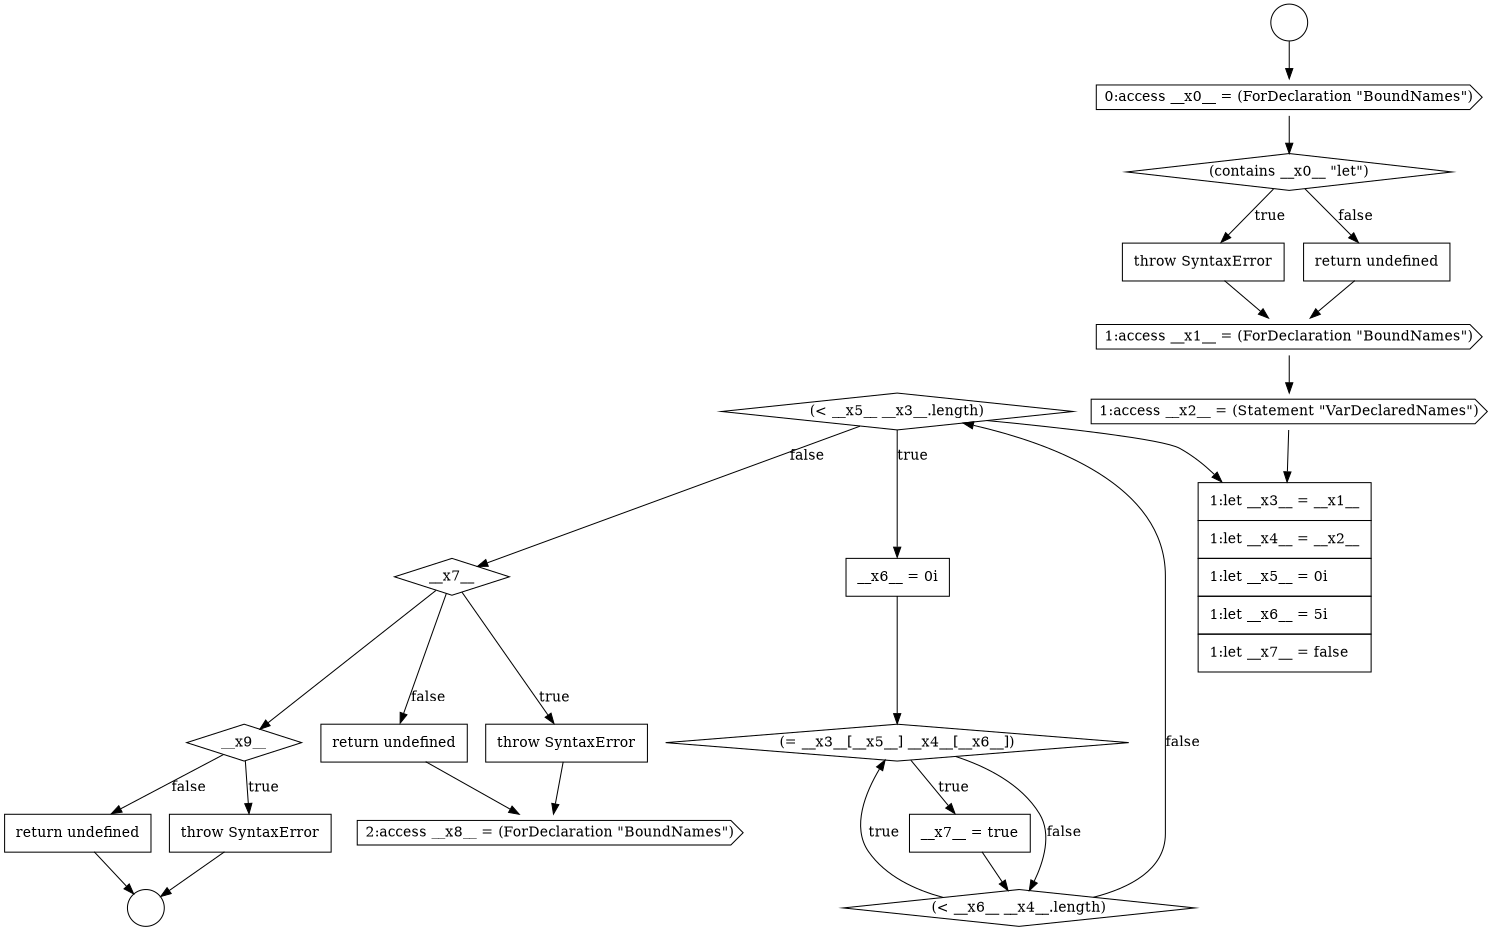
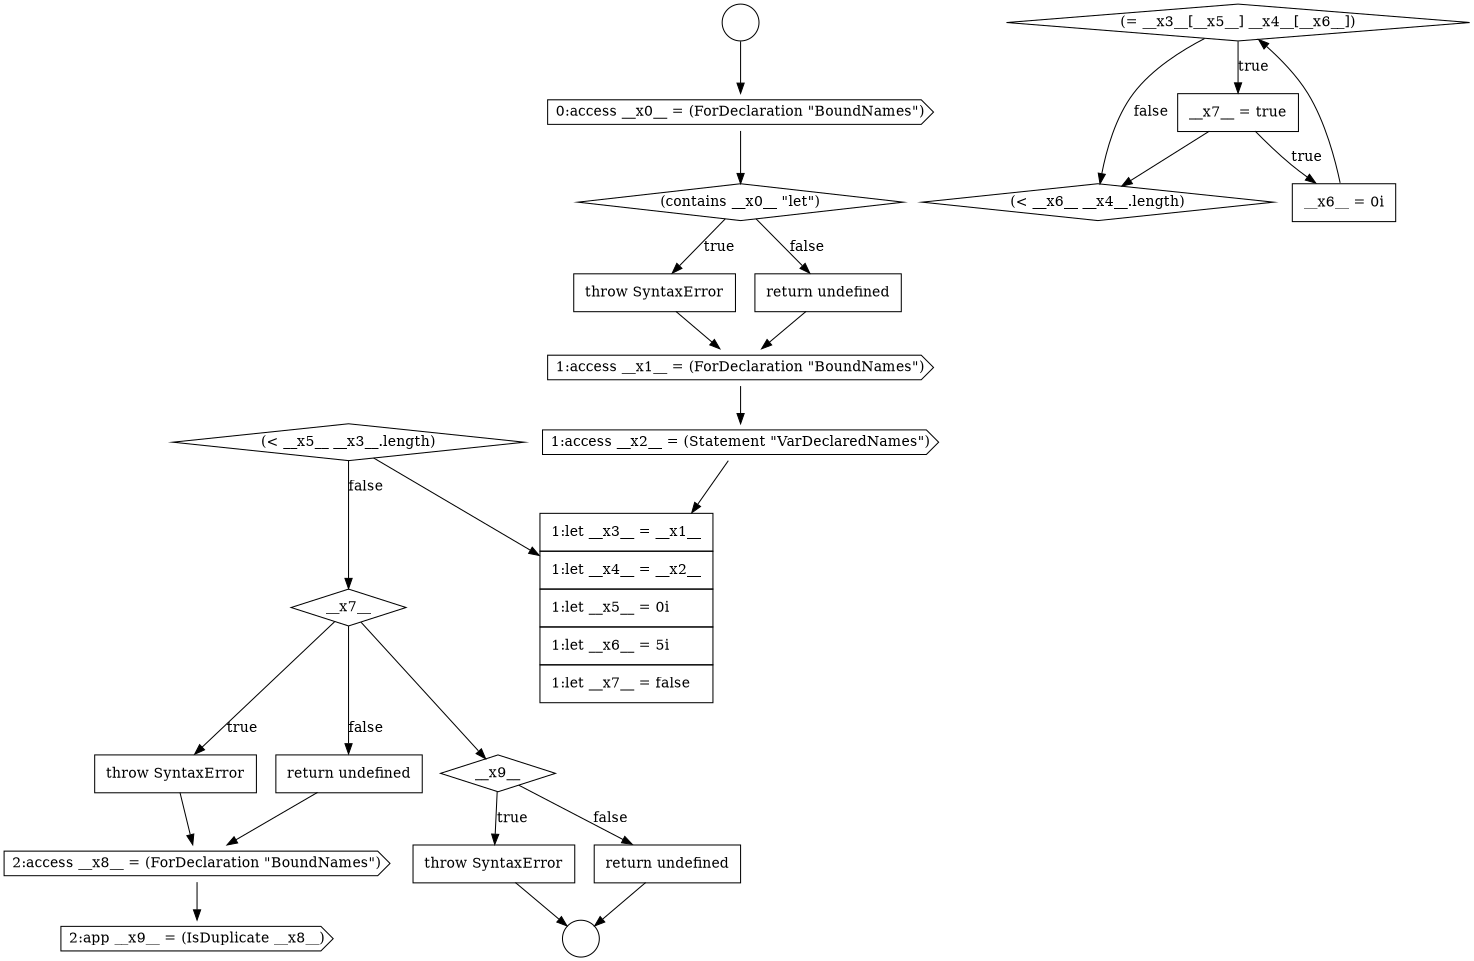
edge "(< __x5__ __x3__.length)" -> "__x6__ = 0i": now "__x7__ = true" -> "__x6__ = 0i"
edge "(< __x6__ __x4__.length)" -> "(< __x5__ __x3__.length)": removed, label "false"
edge "(< __x6__ __x4__.length)" -> "(= __x3__[__x5__] __x4__[__x6__])": removed, label "true"
node "2:app __x9__ = (IsDuplicate __x8__)": added
